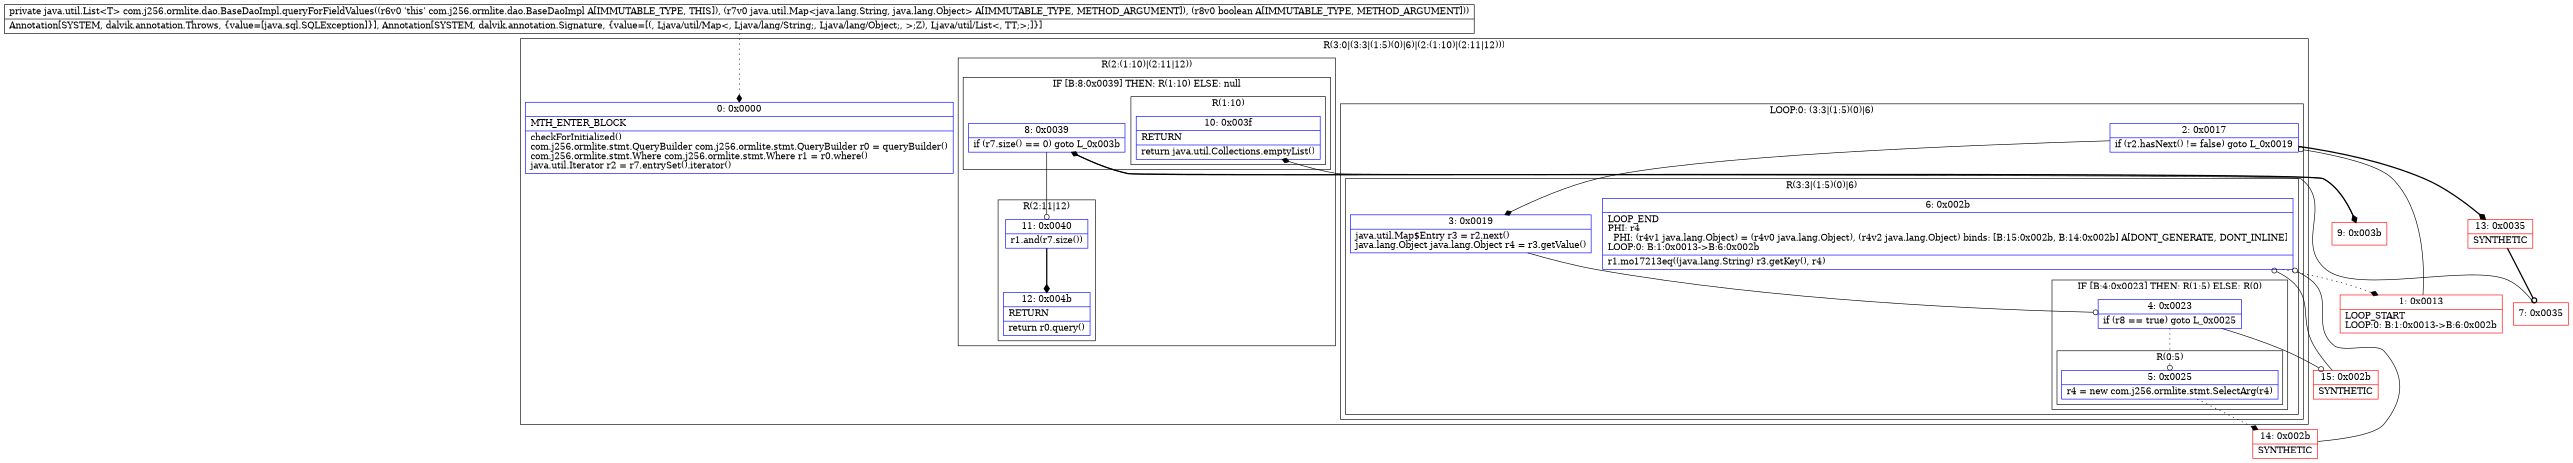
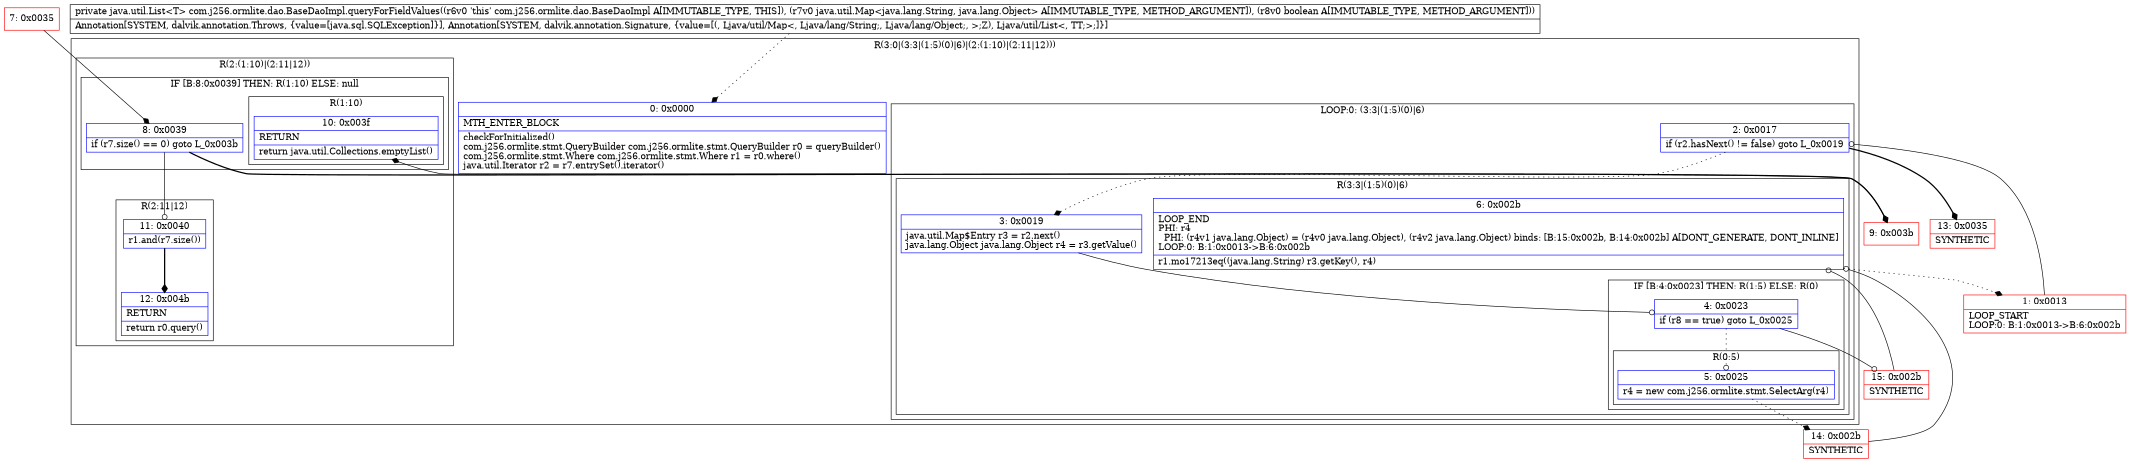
edge "2: 0x0017" -> "3: 0x0019": style solid -> dotted
edge "13: 0x0035" -> "7: 0x0035": removed
